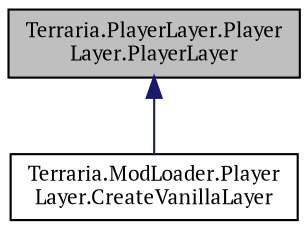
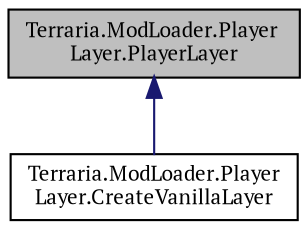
node "Terraria.PlayerLayer.Player Layer.PlayerLayer": label "Terraria.PlayerLayer.Player Layer.PlayerLayer" -> "Terraria.ModLoader.Player Layer.PlayerLayer"
